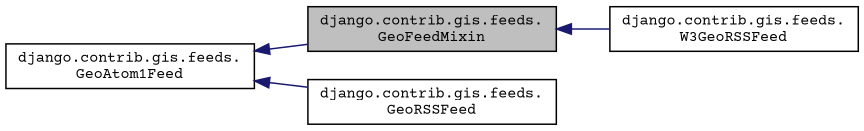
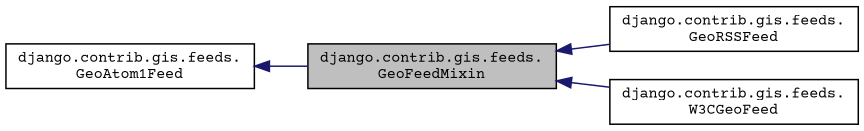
node "django.contrib.gis.feeds. W3GeoRSSFeed": label "django.contrib.gis.feeds. W3GeoRSSFeed" -> "django.contrib.gis.feeds. W3CGeoFeed"
edge "django.contrib.gis.feeds. GeoRSSFeed" -> "django.contrib.gis.feeds. GeoAtom1Feed": now "django.contrib.gis.feeds. GeoRSSFeed" -> "django.contrib.gis.feeds. GeoFeedMixin"
